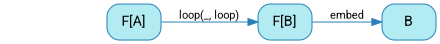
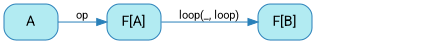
node "A": added
node "B": removed
